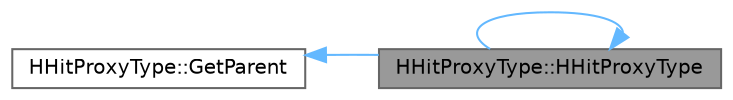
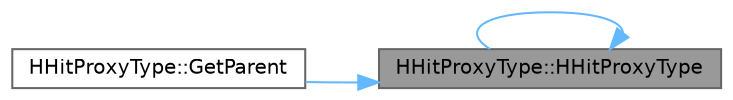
edge "HHitProxyType::HHitProxyType" -> "HHitProxyType::GetParent": reversed
